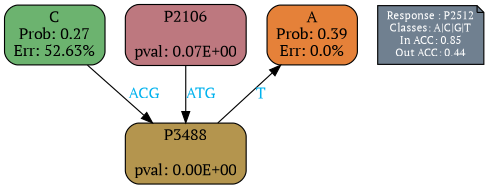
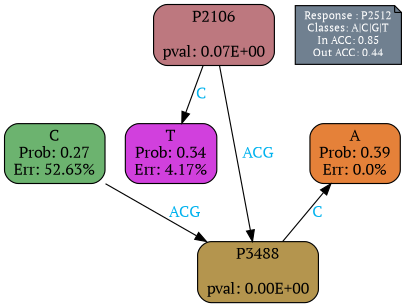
edge "P2106 pval: 0.07E+00" -> "P3488 pval: 0.00E+00": label "ATG" -> "ACG"
edge "P3488 pval: 0.00E+00" -> "A Prob: 0.39 Err: 0.0%": label "T" -> "C"
node "T Prob: 0.34 Err: 4.17%": added
